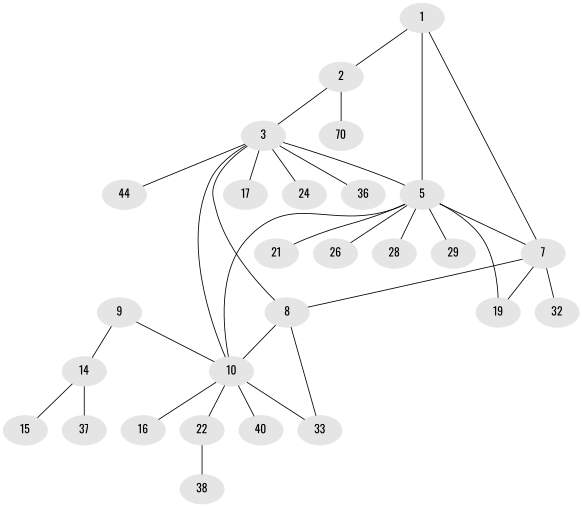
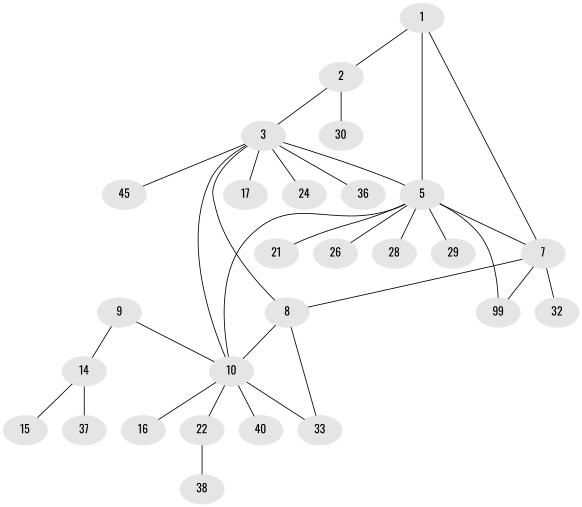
node "70": label "70" -> "30"
node "44": label "44" -> "45"
node "19": label "19" -> "99"
